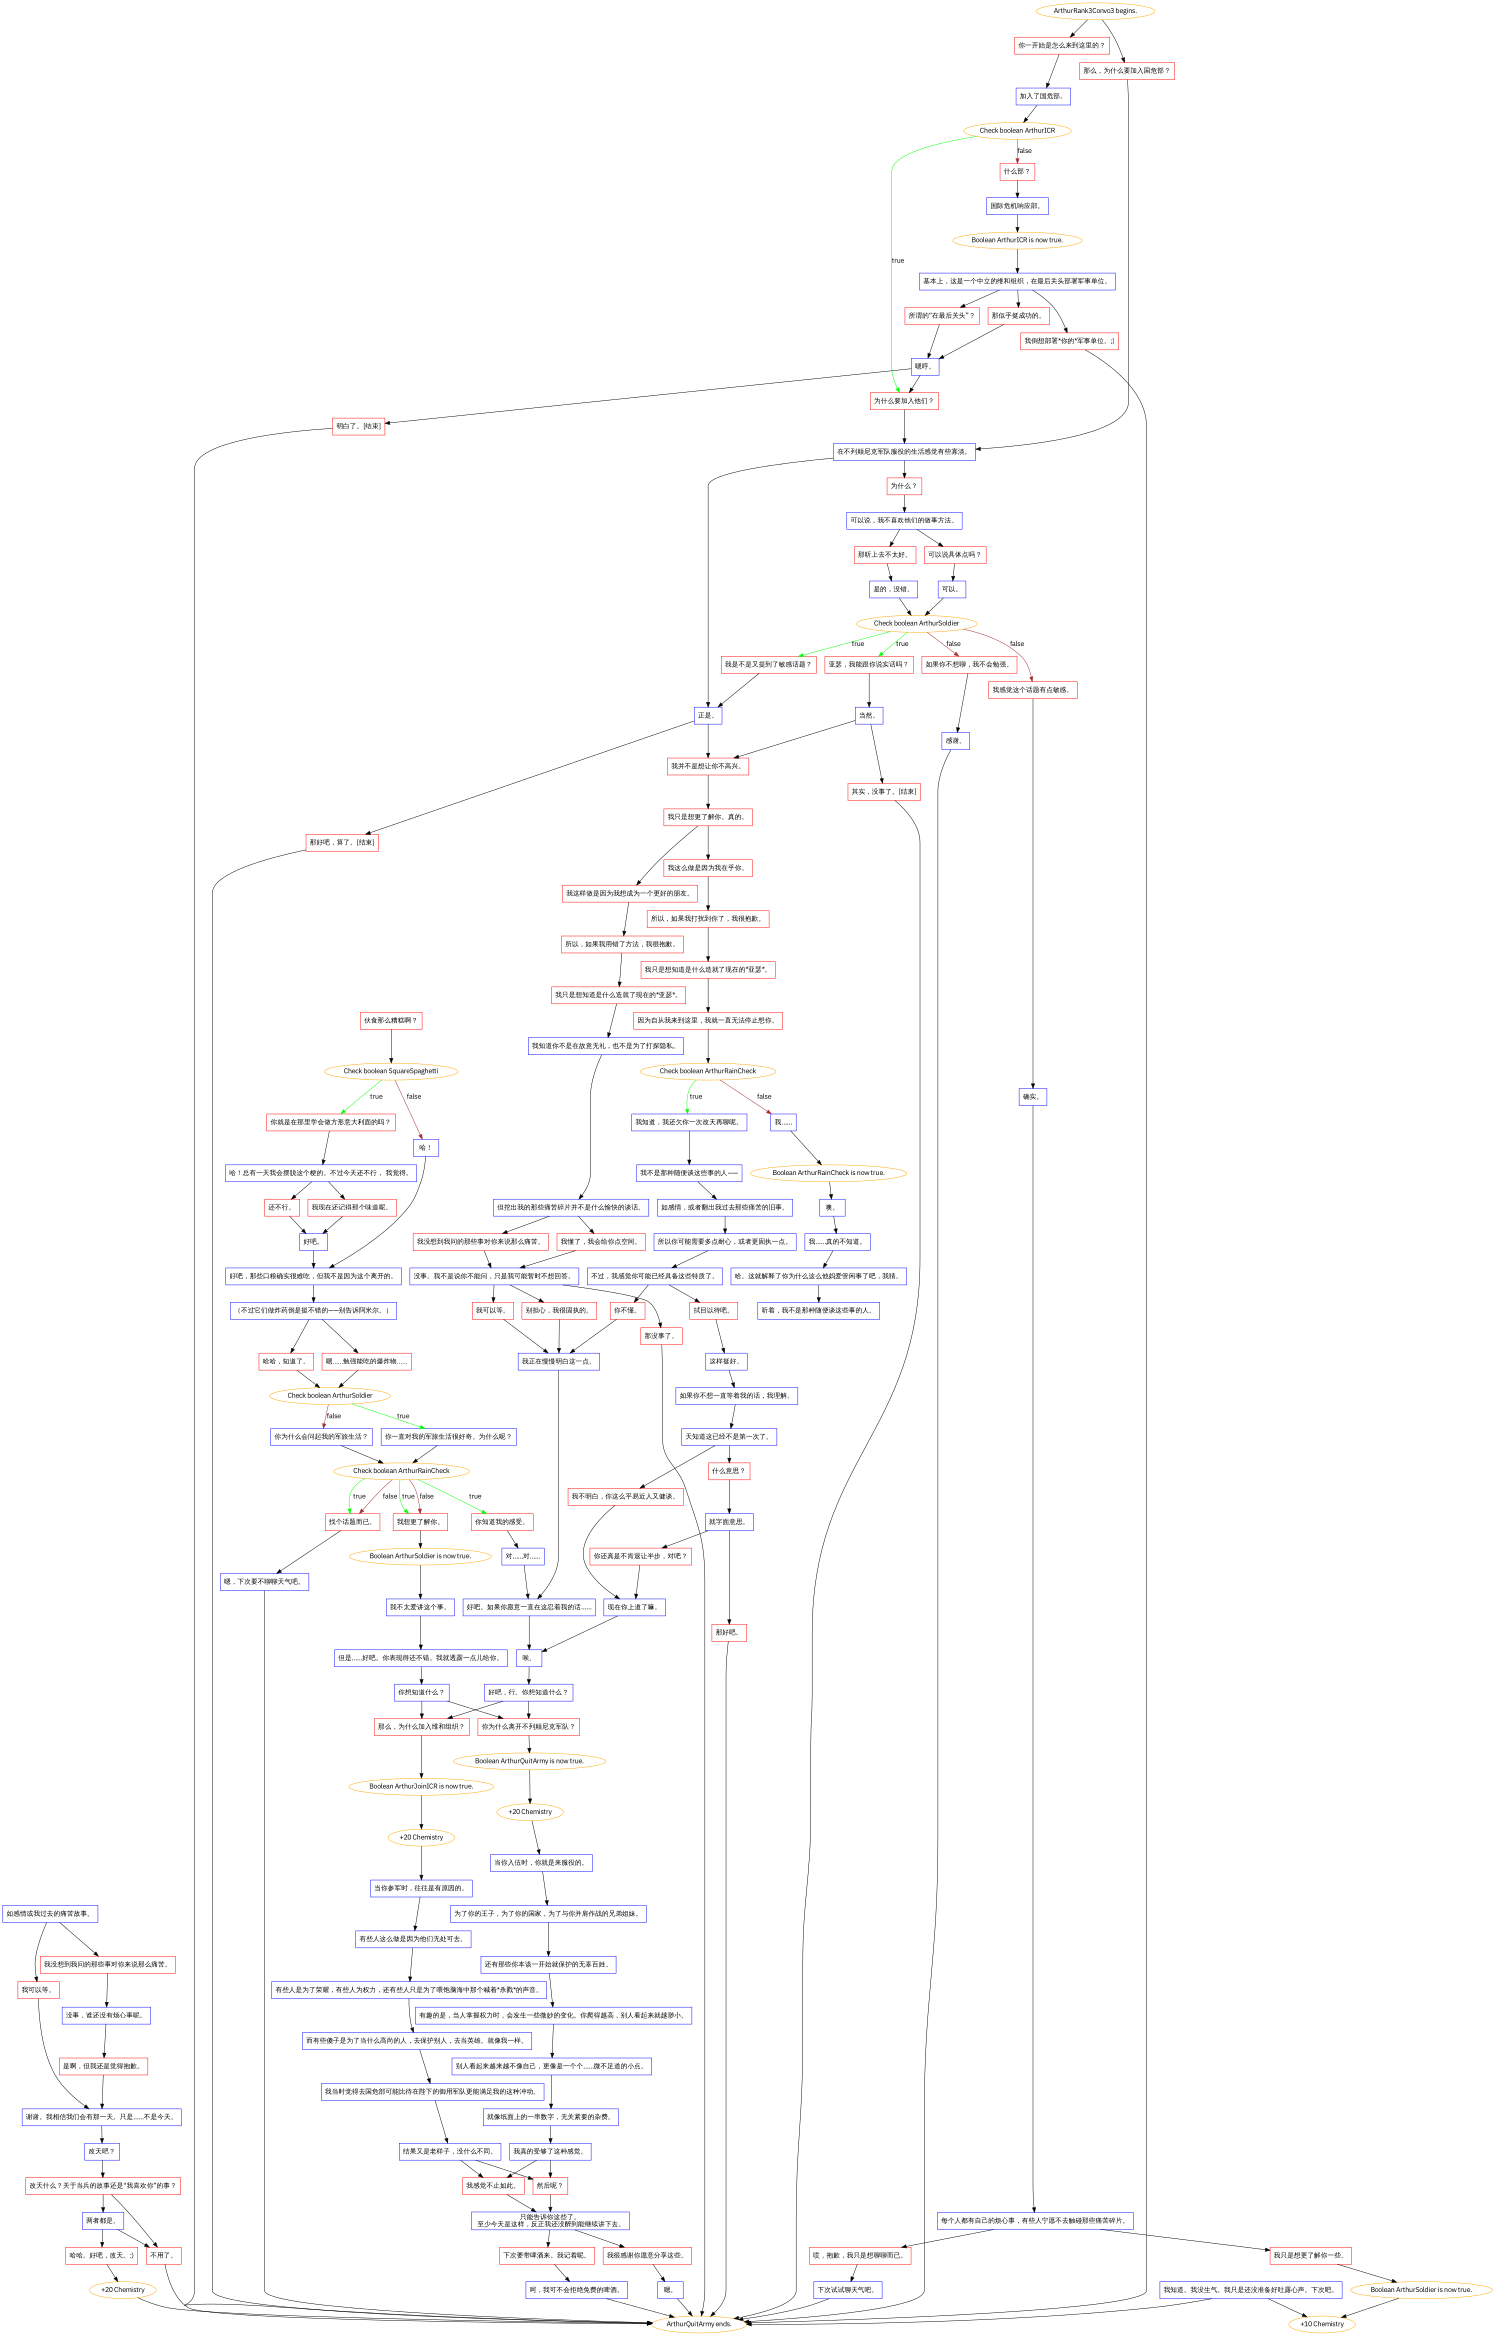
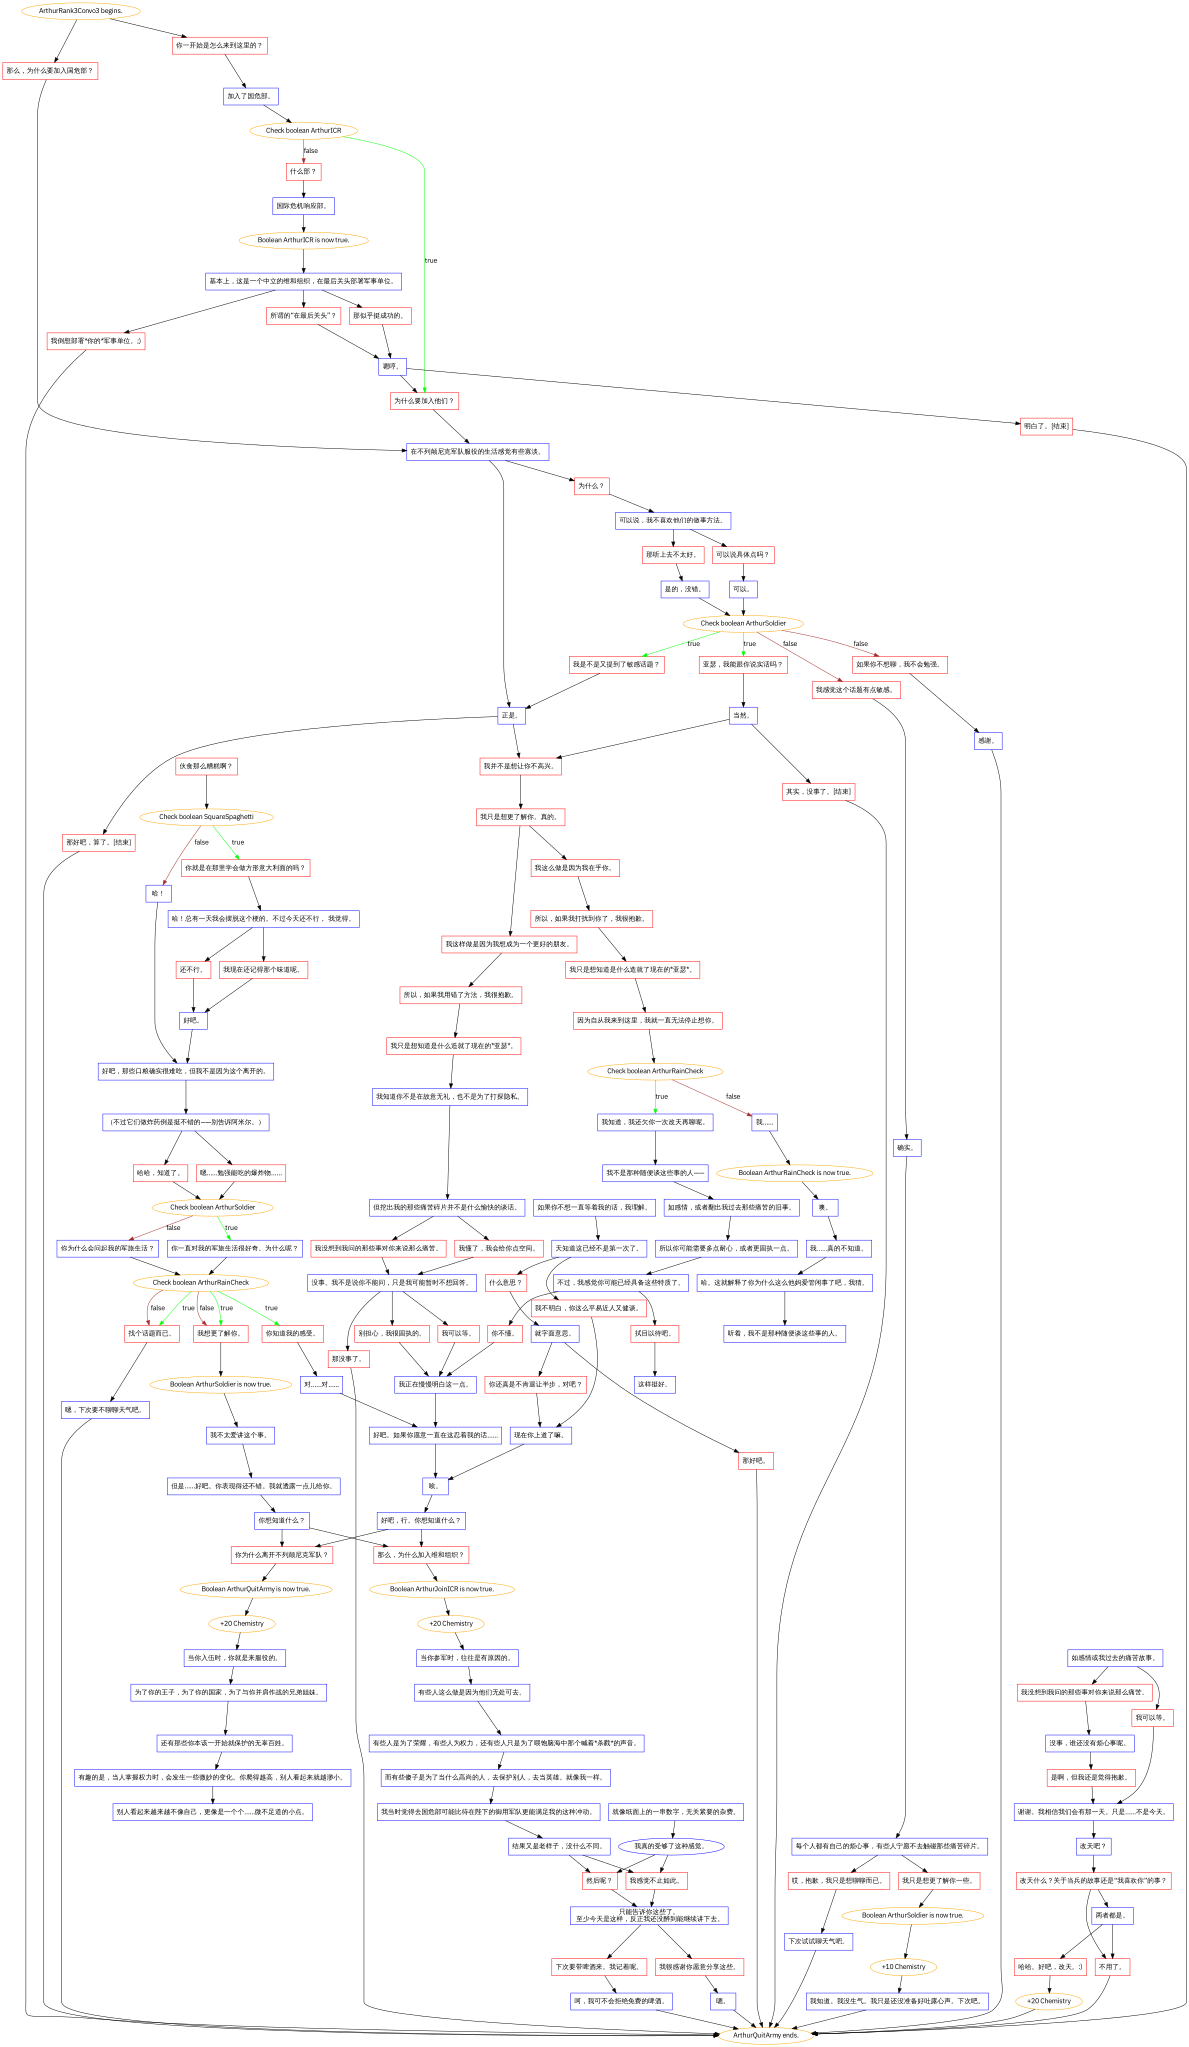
edge "这样挺好。" -> "如果你不想一直等着我的话，我理解。": removed
edge "别人看起来越来越不像自己，更像是一个个……微不足道的小点。" -> "就像纸面上的一串数字，无关紧要的杂费。": removed
node "我真的受够了这种感觉。": shape box -> ellipse
edge "我知道。我没生气。我只是还没准备好吐露心声。下次吧。" -> "+10 Chemistry": reversed
